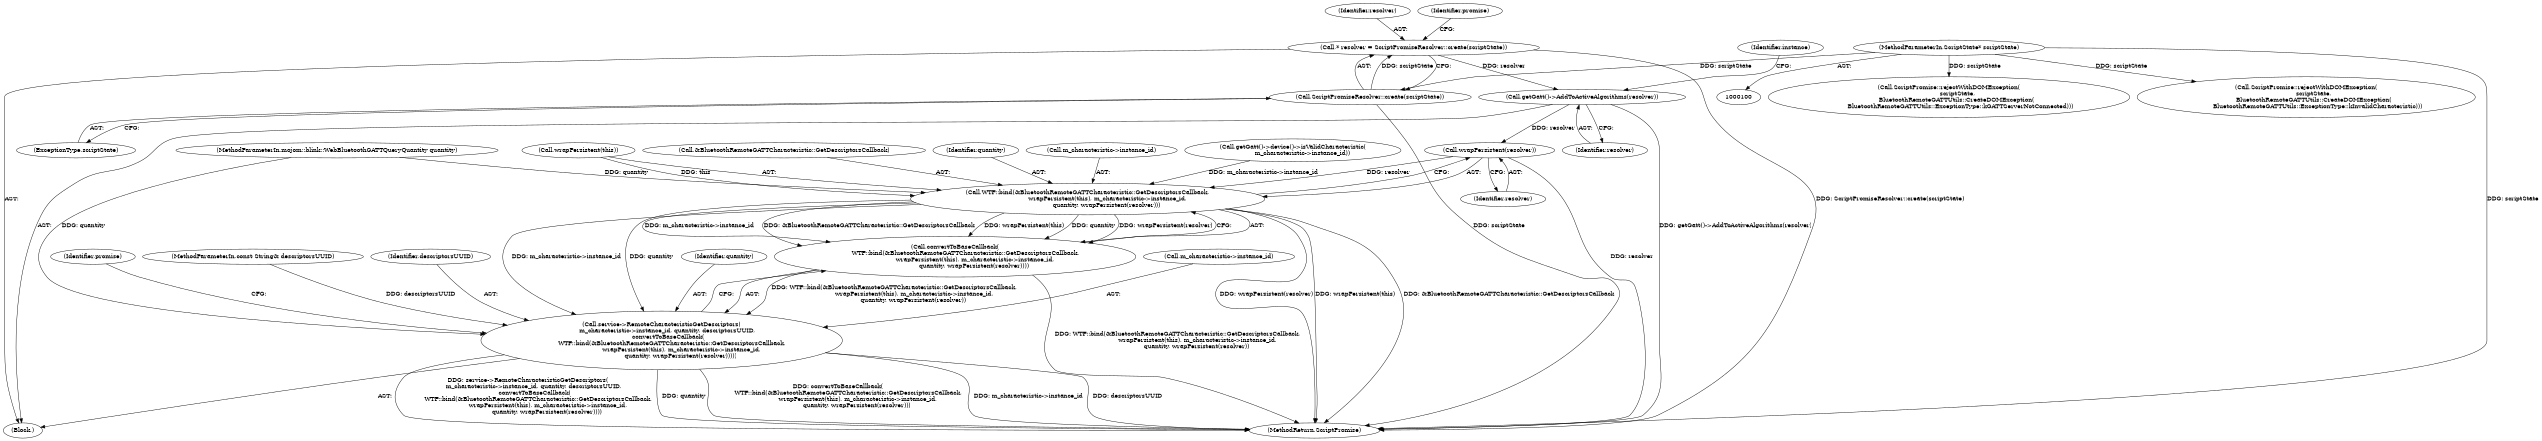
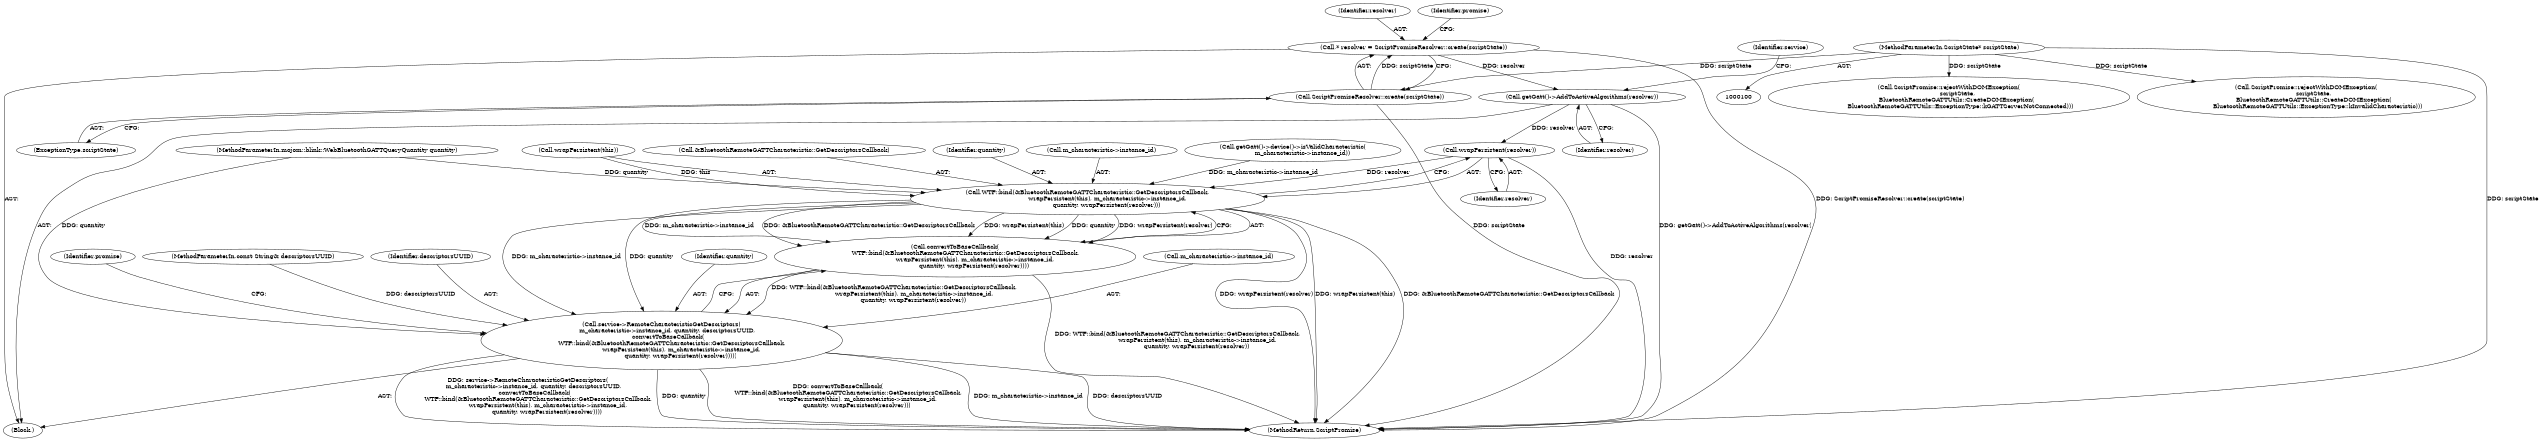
node "(Identifier,instance)": label "(Identifier,instance)" -> "(Identifier,service)"
